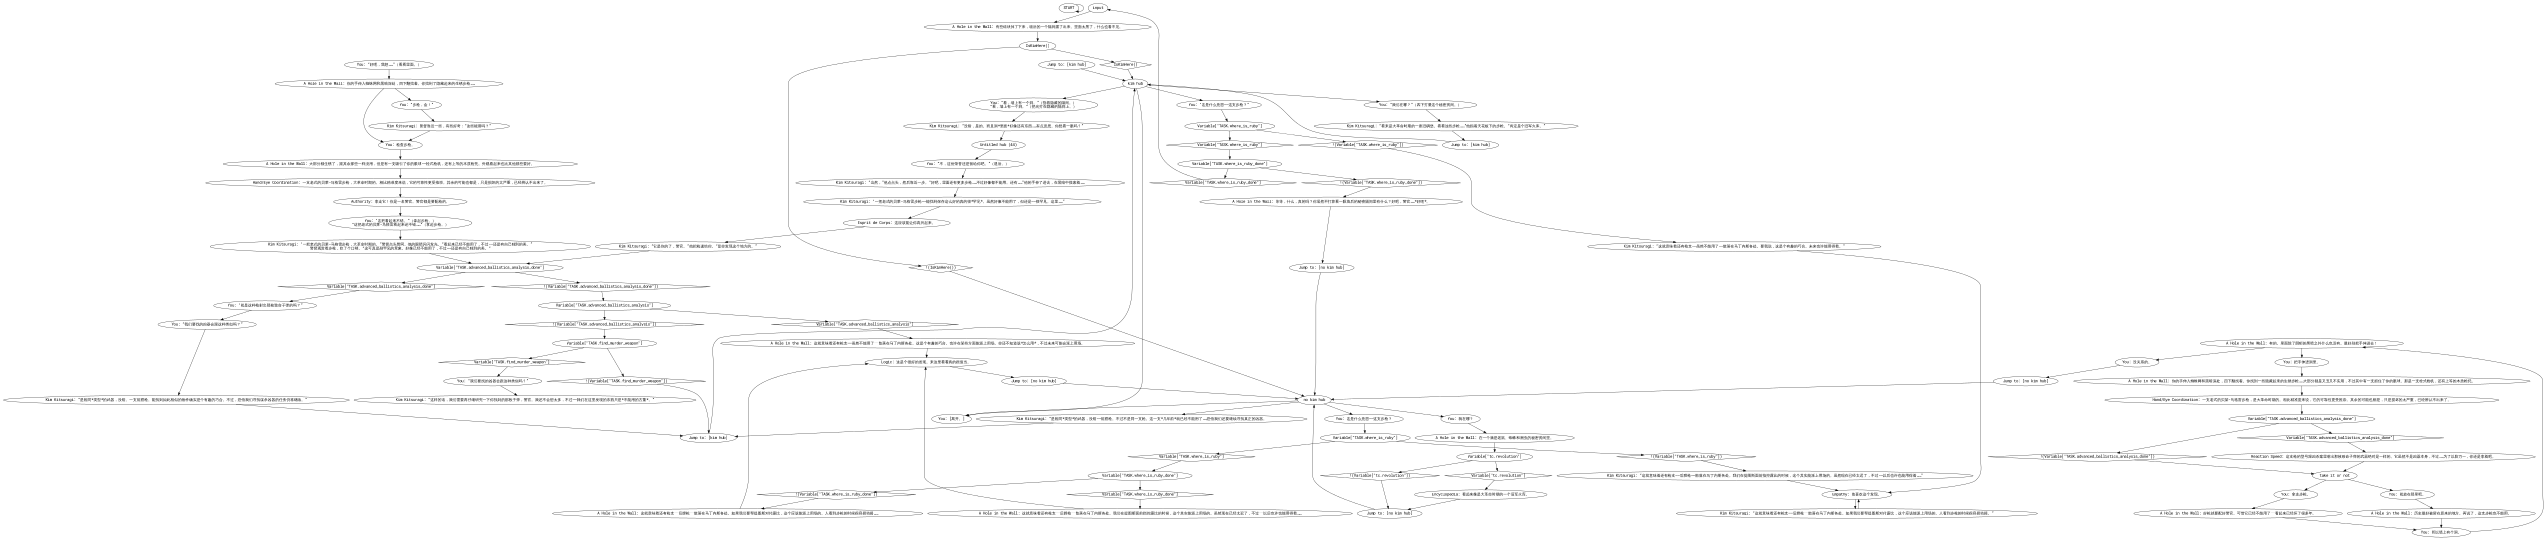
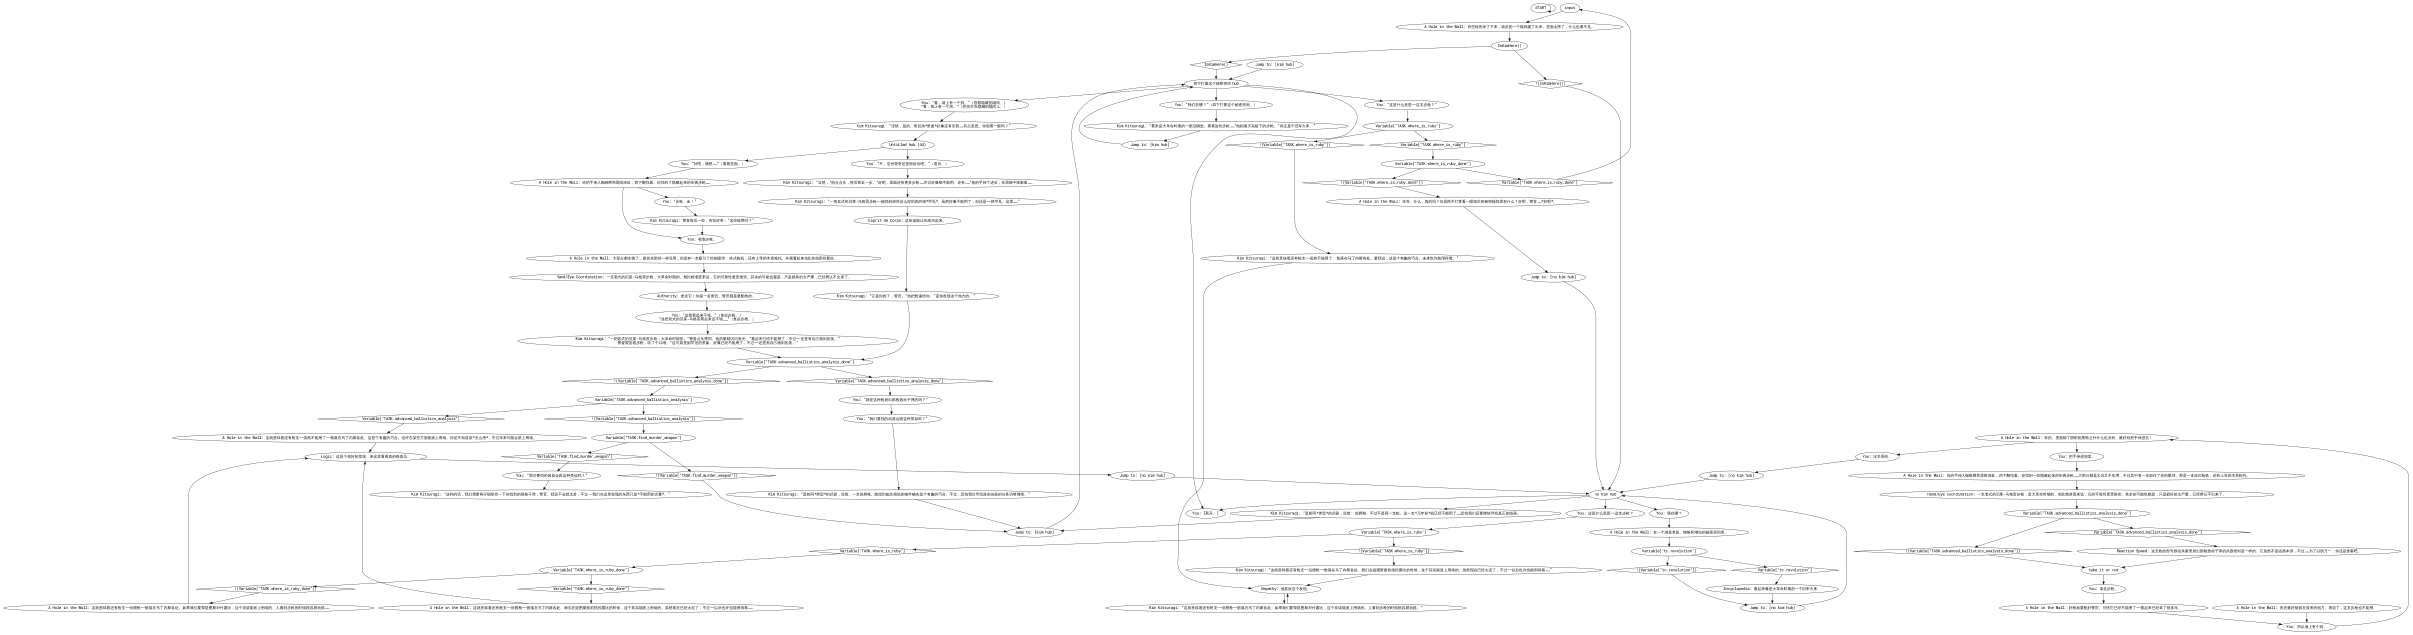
node "kim hub": label "kim hub" -> "四下打量这个秘密房间 hub"
edge "Untitled hub (44)" -> "You: “好吧，我想……”（看看里面。）": added
node "You: 就放在那里吧。": removed
